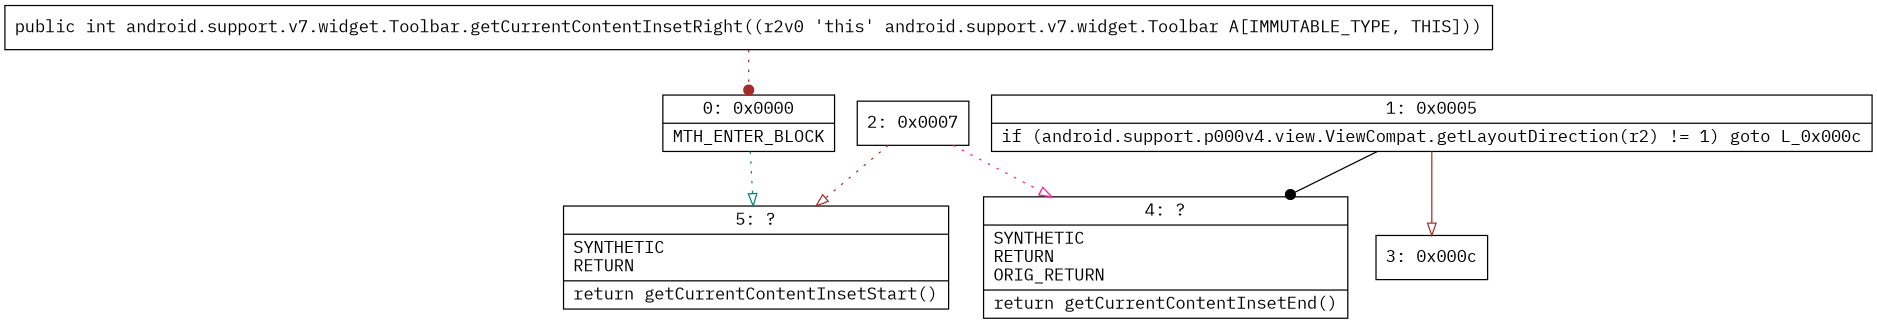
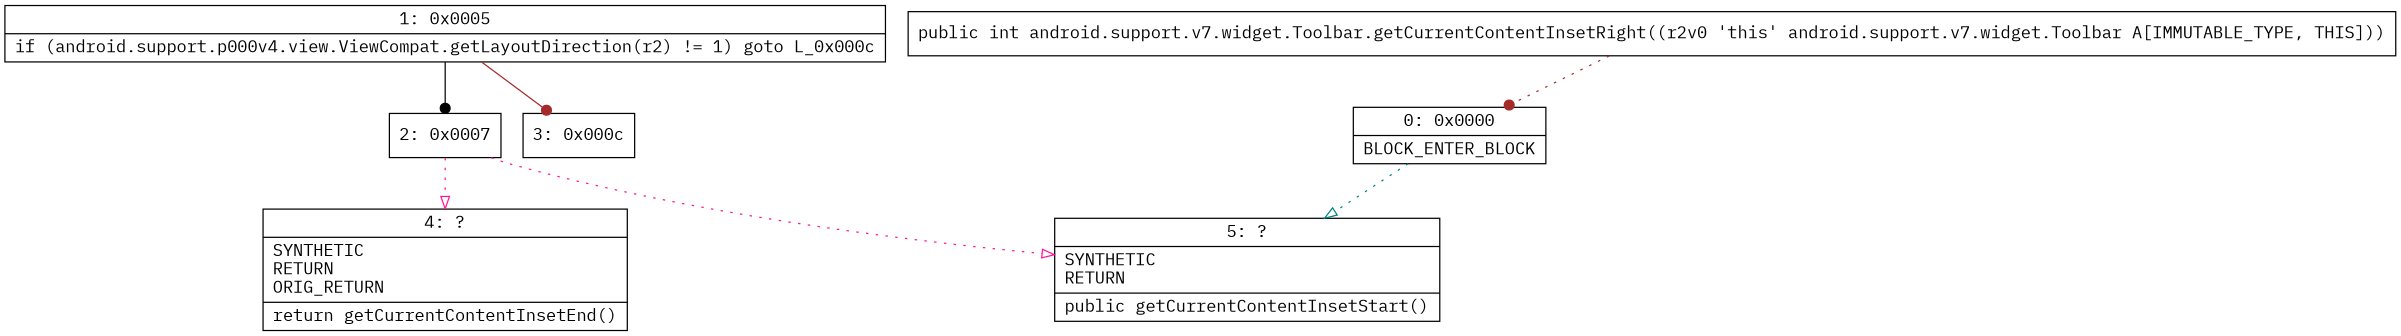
node "0: 0x0000": text "MTH_ENTER_BLOCK" -> "BLOCK_ENTER_BLOCK"
edge "2: 0x0007" -> "5: ?": color brown -> deeppink
edge "1: 0x0005" -> "4: ?": now "1: 0x0005" -> "2: 0x0007"
edge "1: 0x0005" -> "3: 0x000c": arrowhead onormal -> dot
node "5: ?": text "return getCurrentContentInsetStart()" -> "public getCurrentContentInsetStart()"
